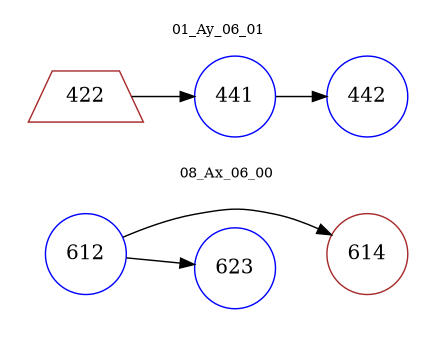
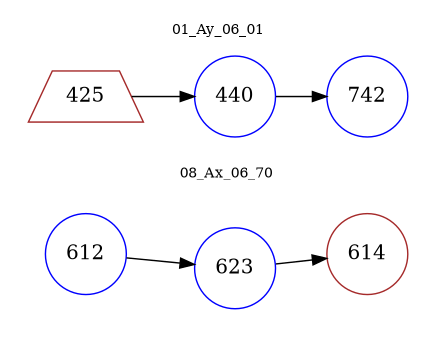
node "422": label "422" -> "425"
node "441": label "441" -> "440"
node "442": label "442" -> "742"
cluster "08_Ax_06_00": label "08_Ax_06_00" -> "08_Ax_06_70"
edge "612" -> "614": now "623" -> "614"
